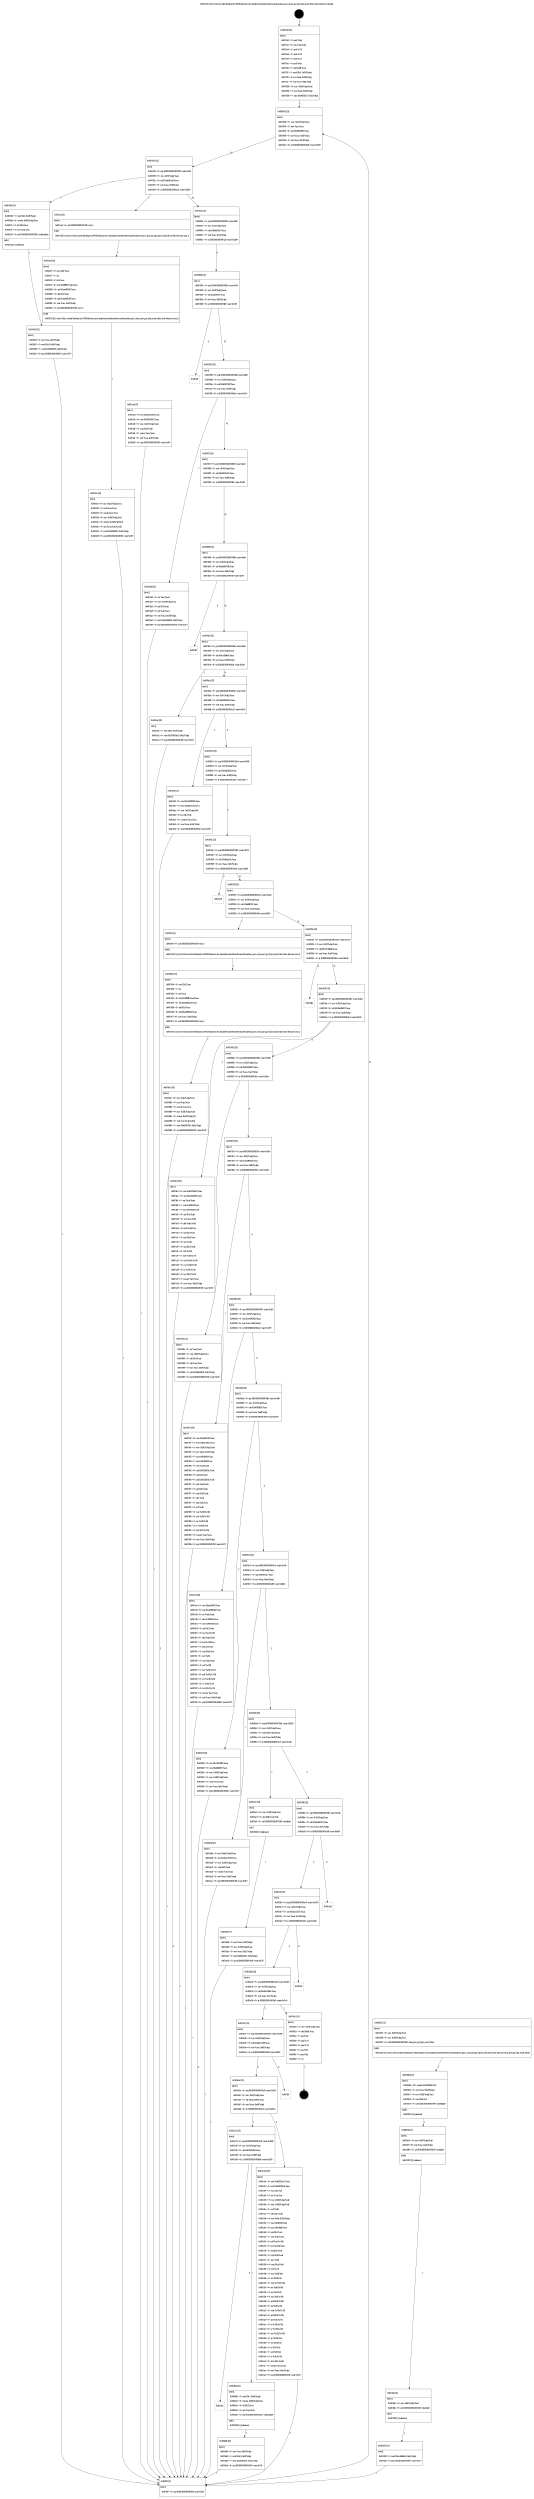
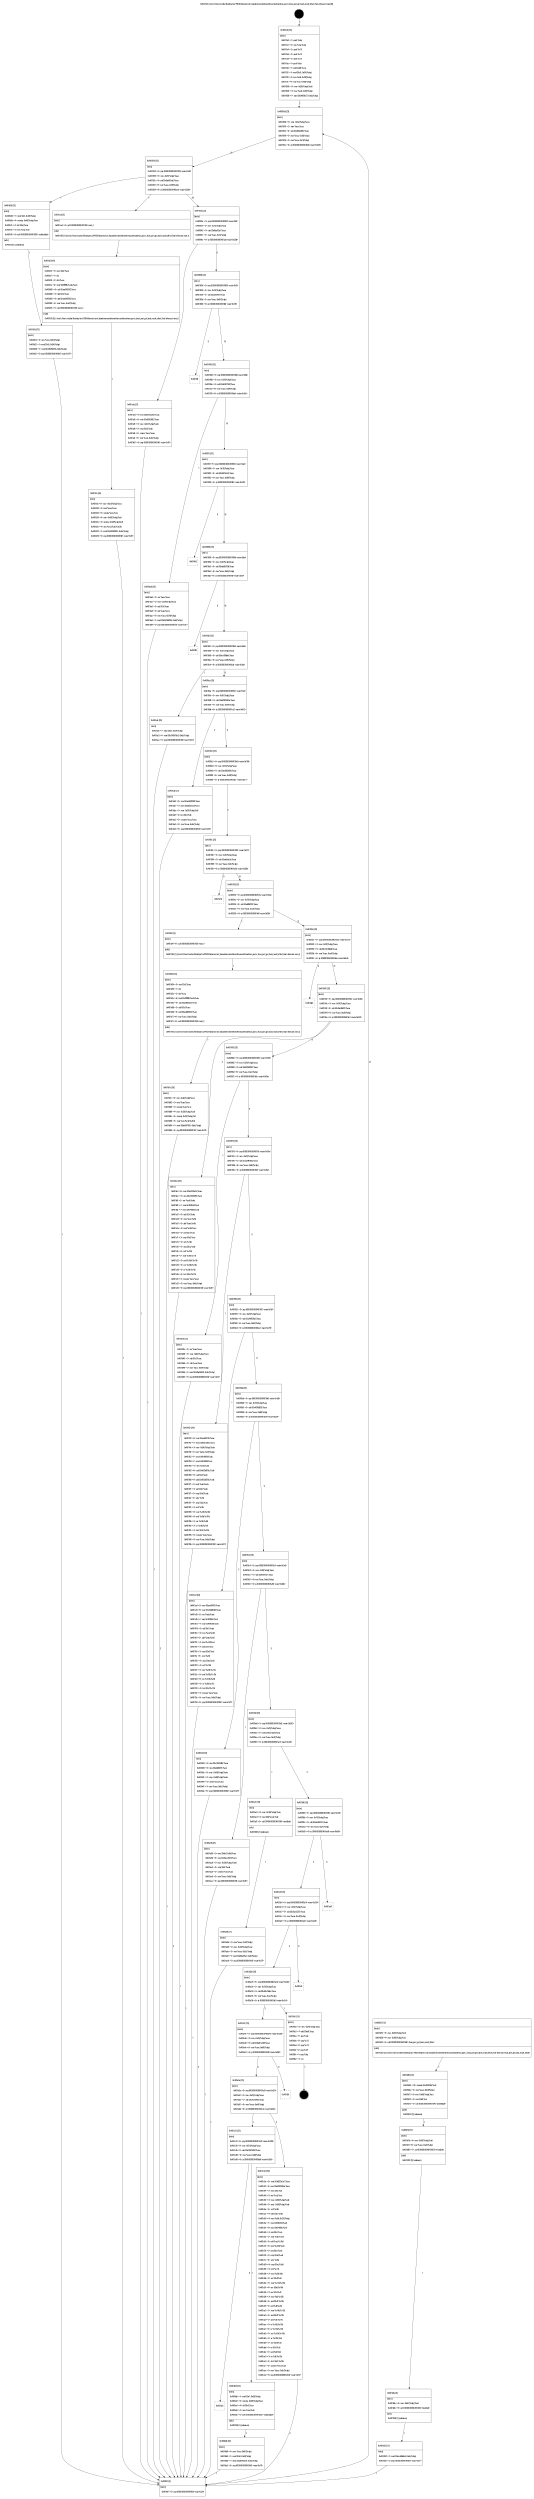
edge "0x40183a [22]" -> "0x401aeb [27]": added, label "1"
node "0x401fb3": added
